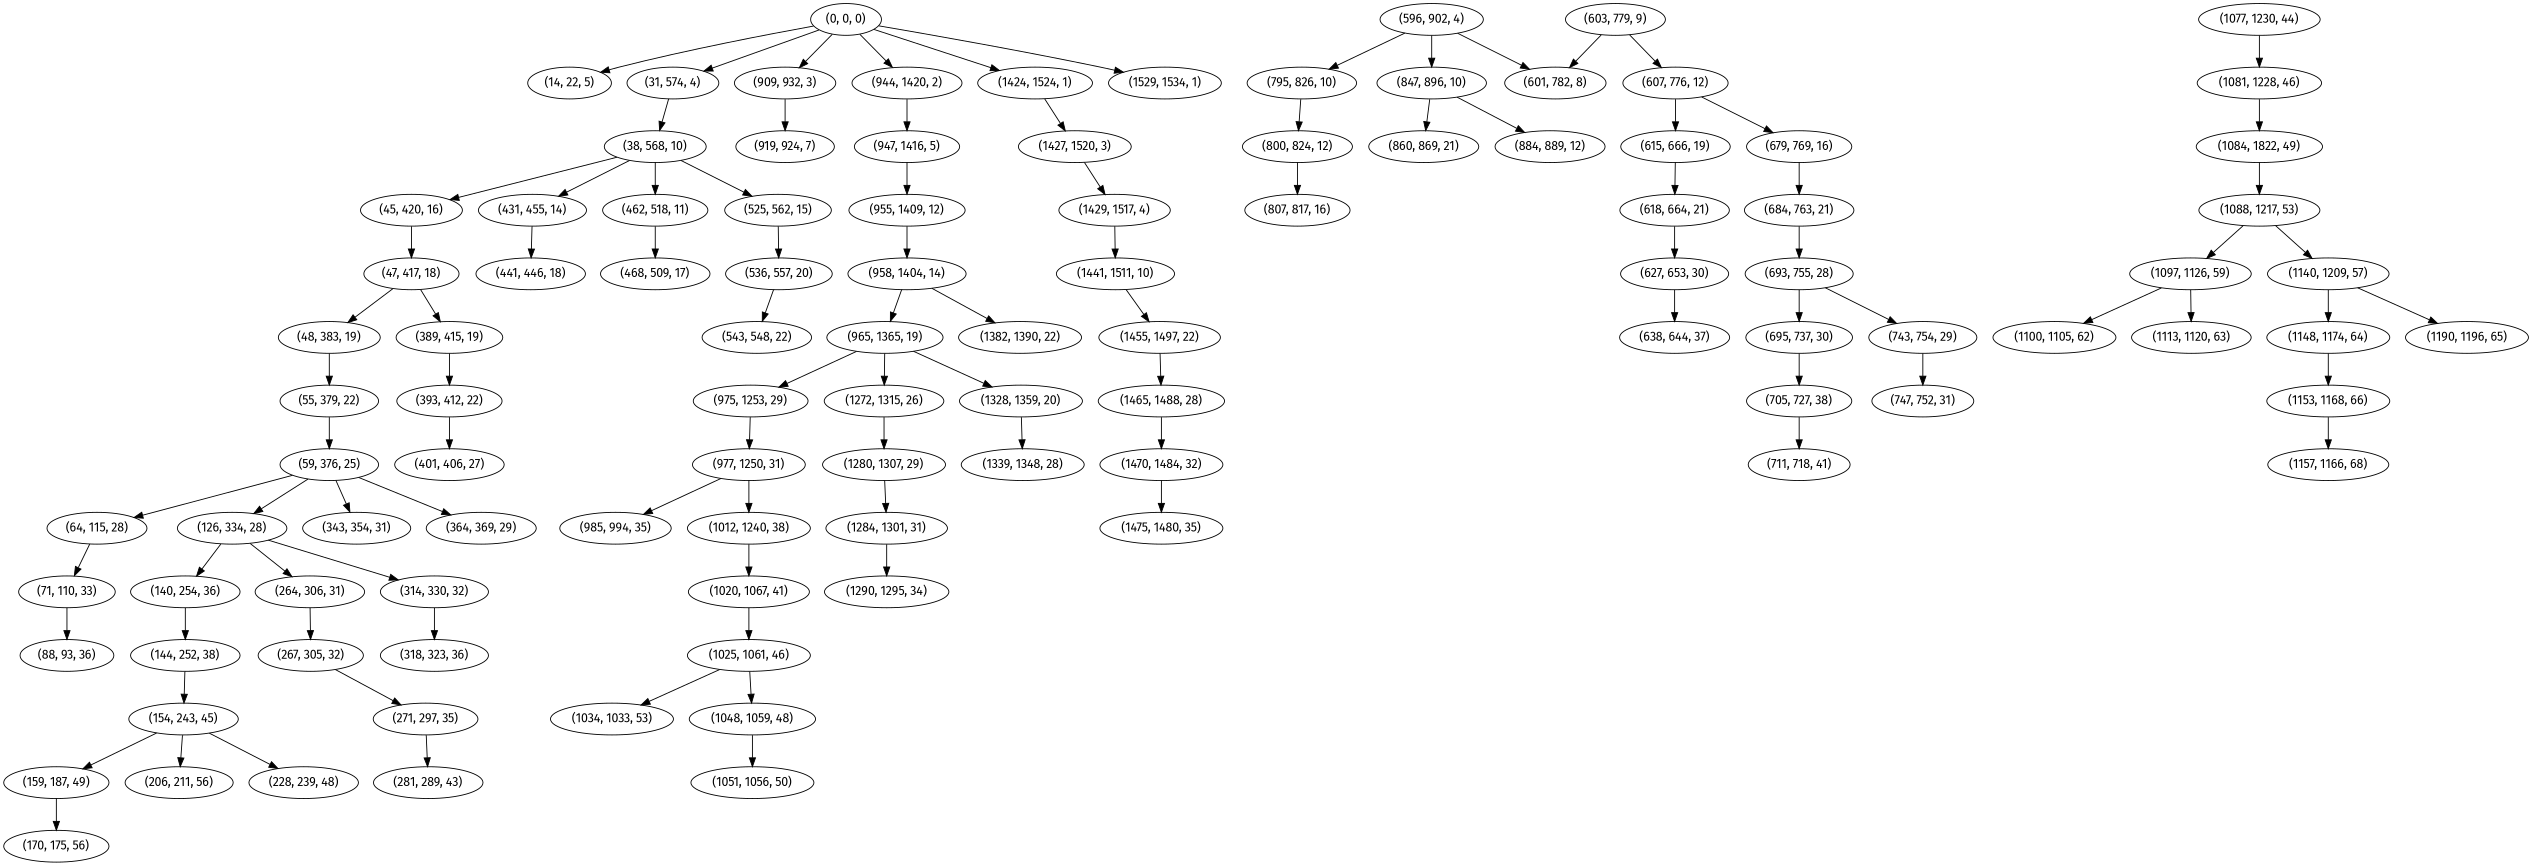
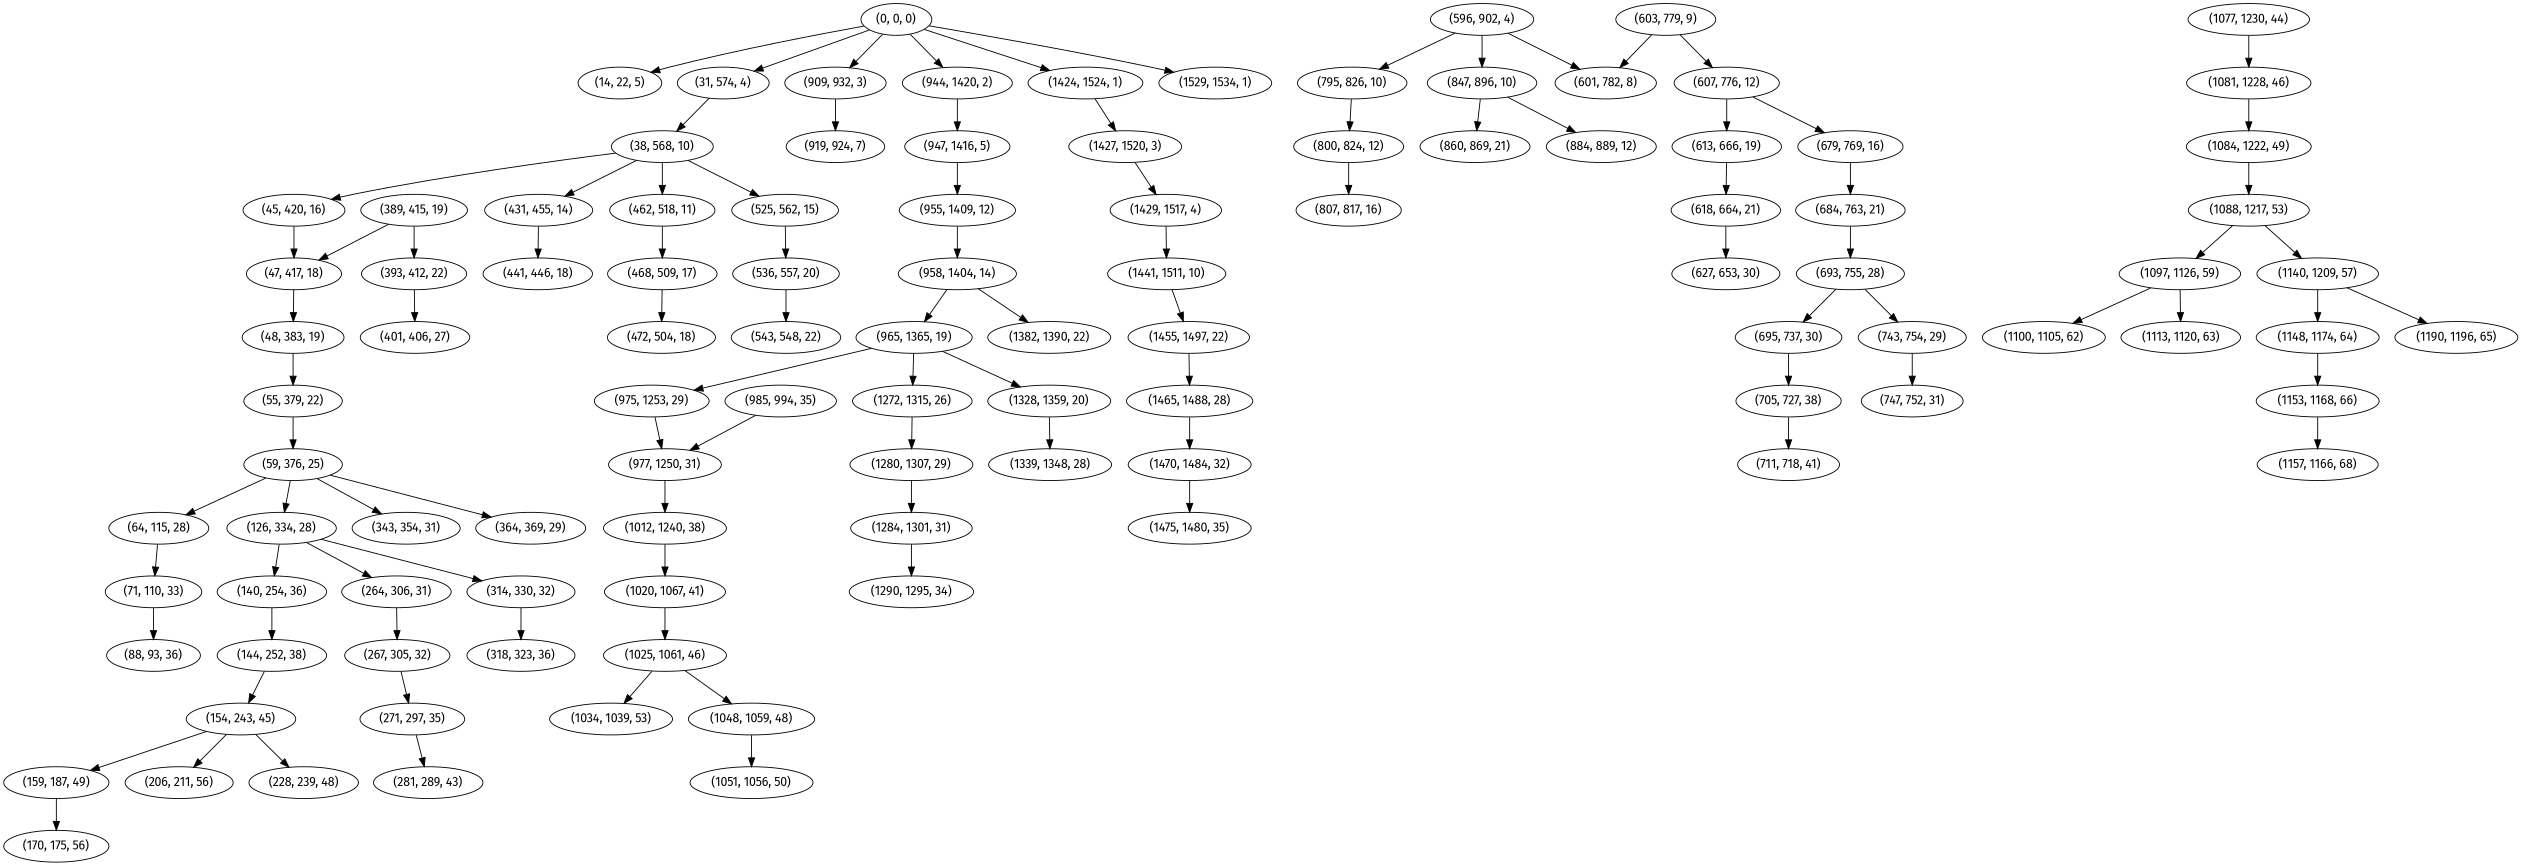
node "(615, 666, 19)": label "(615, 666, 19)" -> "(613, 666, 19)"
node "(1084, 1822, 49)": label "(1084, 1822, 49)" -> "(1084, 1222, 49)"
edge "(47, 417, 18)" -> "(389, 415, 19)": reversed
node "(472, 504, 18)": added
node "(638, 644, 37)": removed
edge "(977, 1250, 31)" -> "(985, 994, 35)": reversed
node "(1034, 1033, 53)": label "(1034, 1033, 53)" -> "(1034, 1039, 53)"
